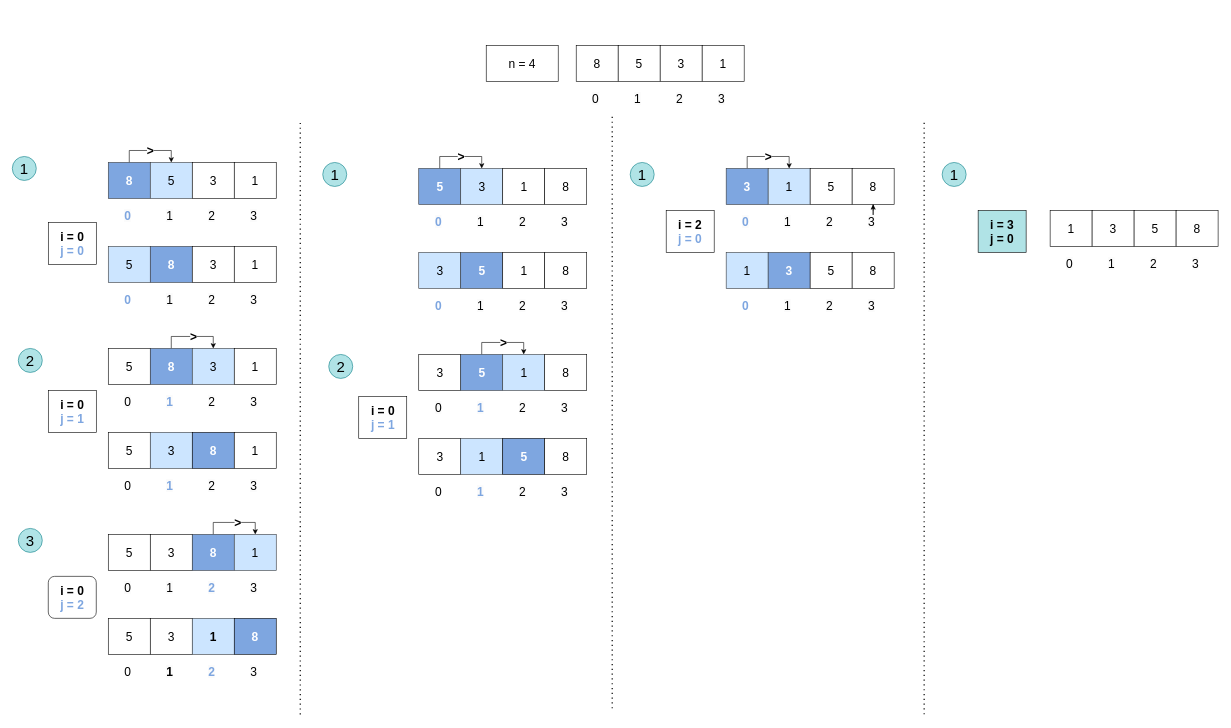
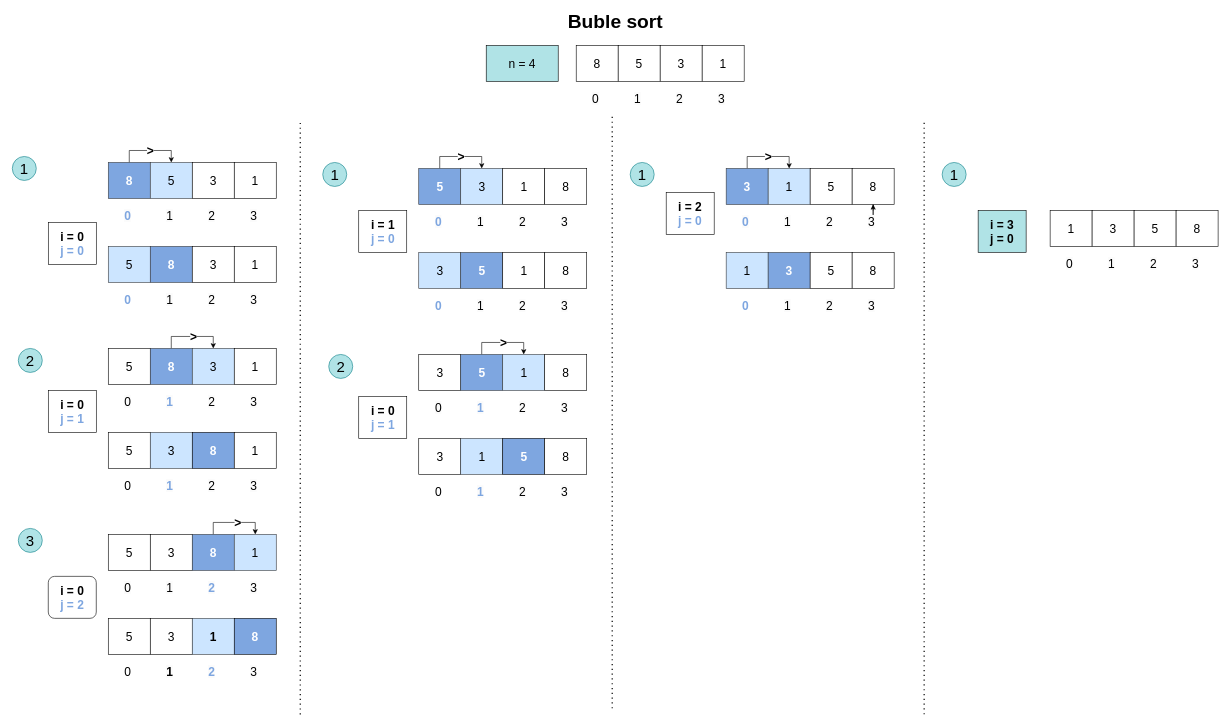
node "Buble sort": added
node "n = 4": fillcolor #ffffff -> #b0e3e6
node "i = 1 j = 0": added
node "i = 2 j = 0": moved (690, 231) -> (690, 213)
